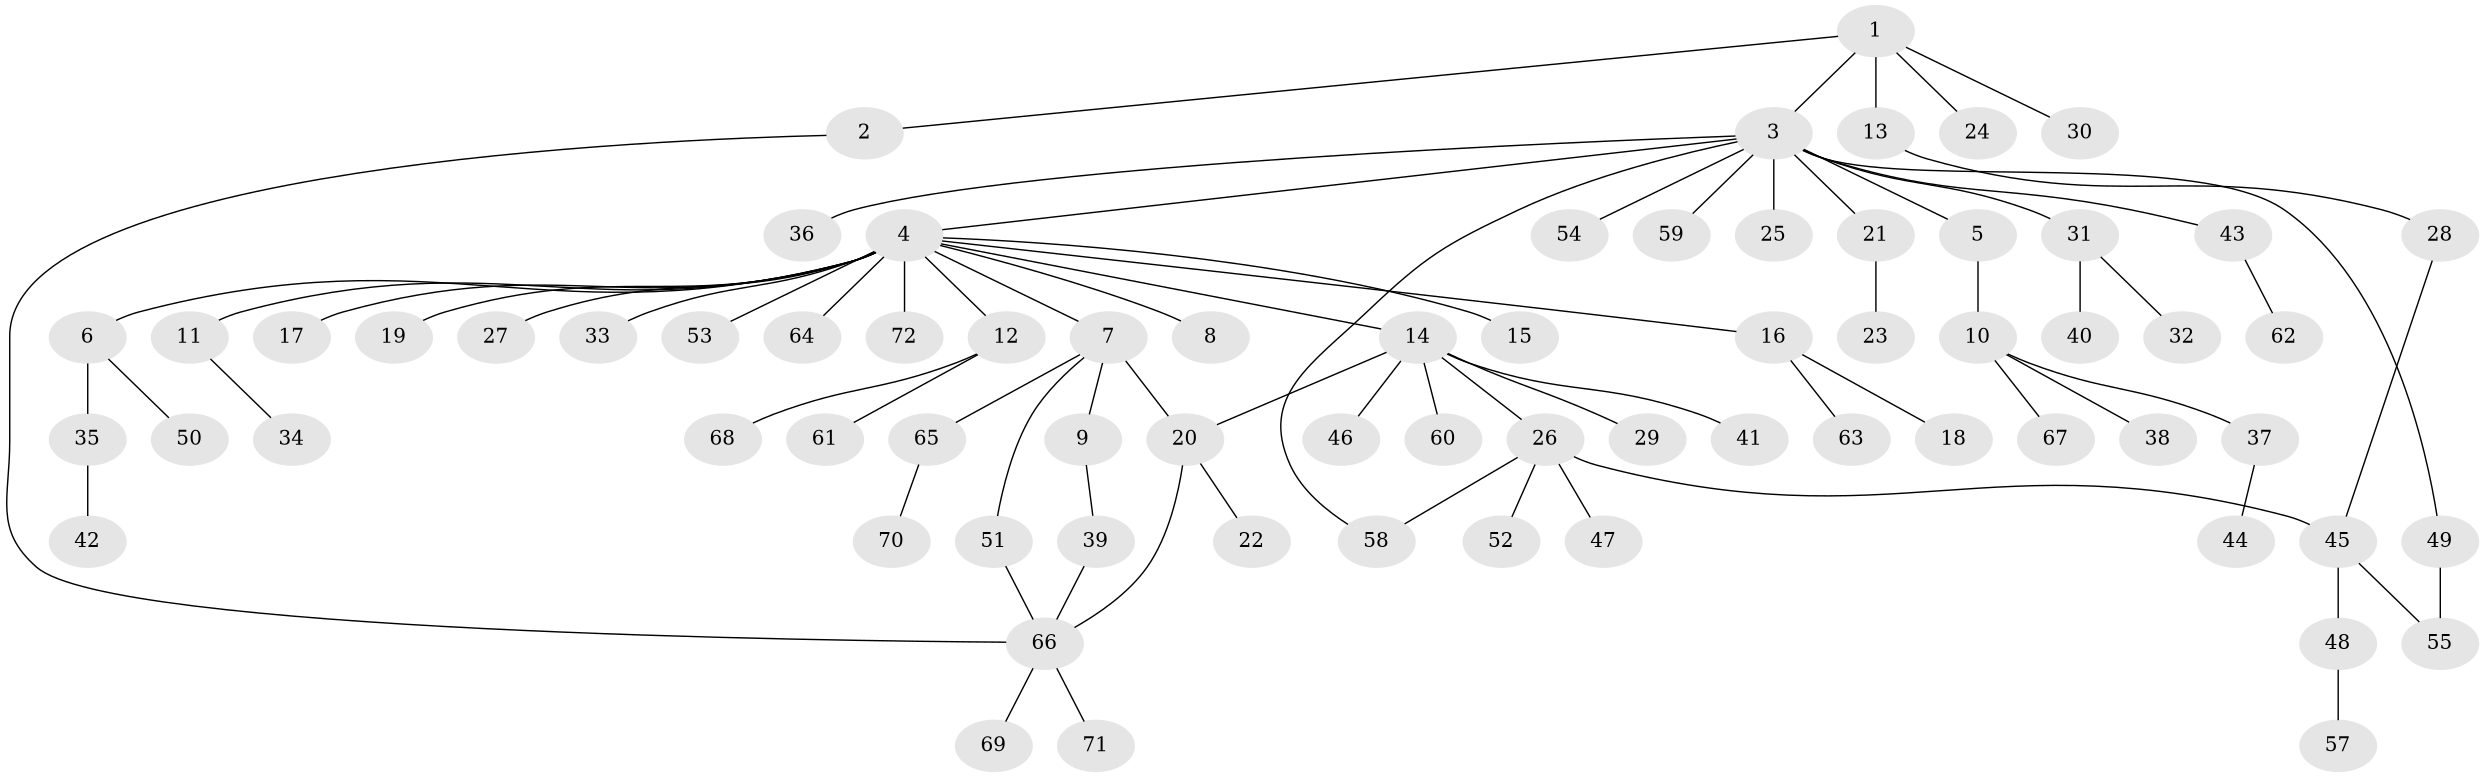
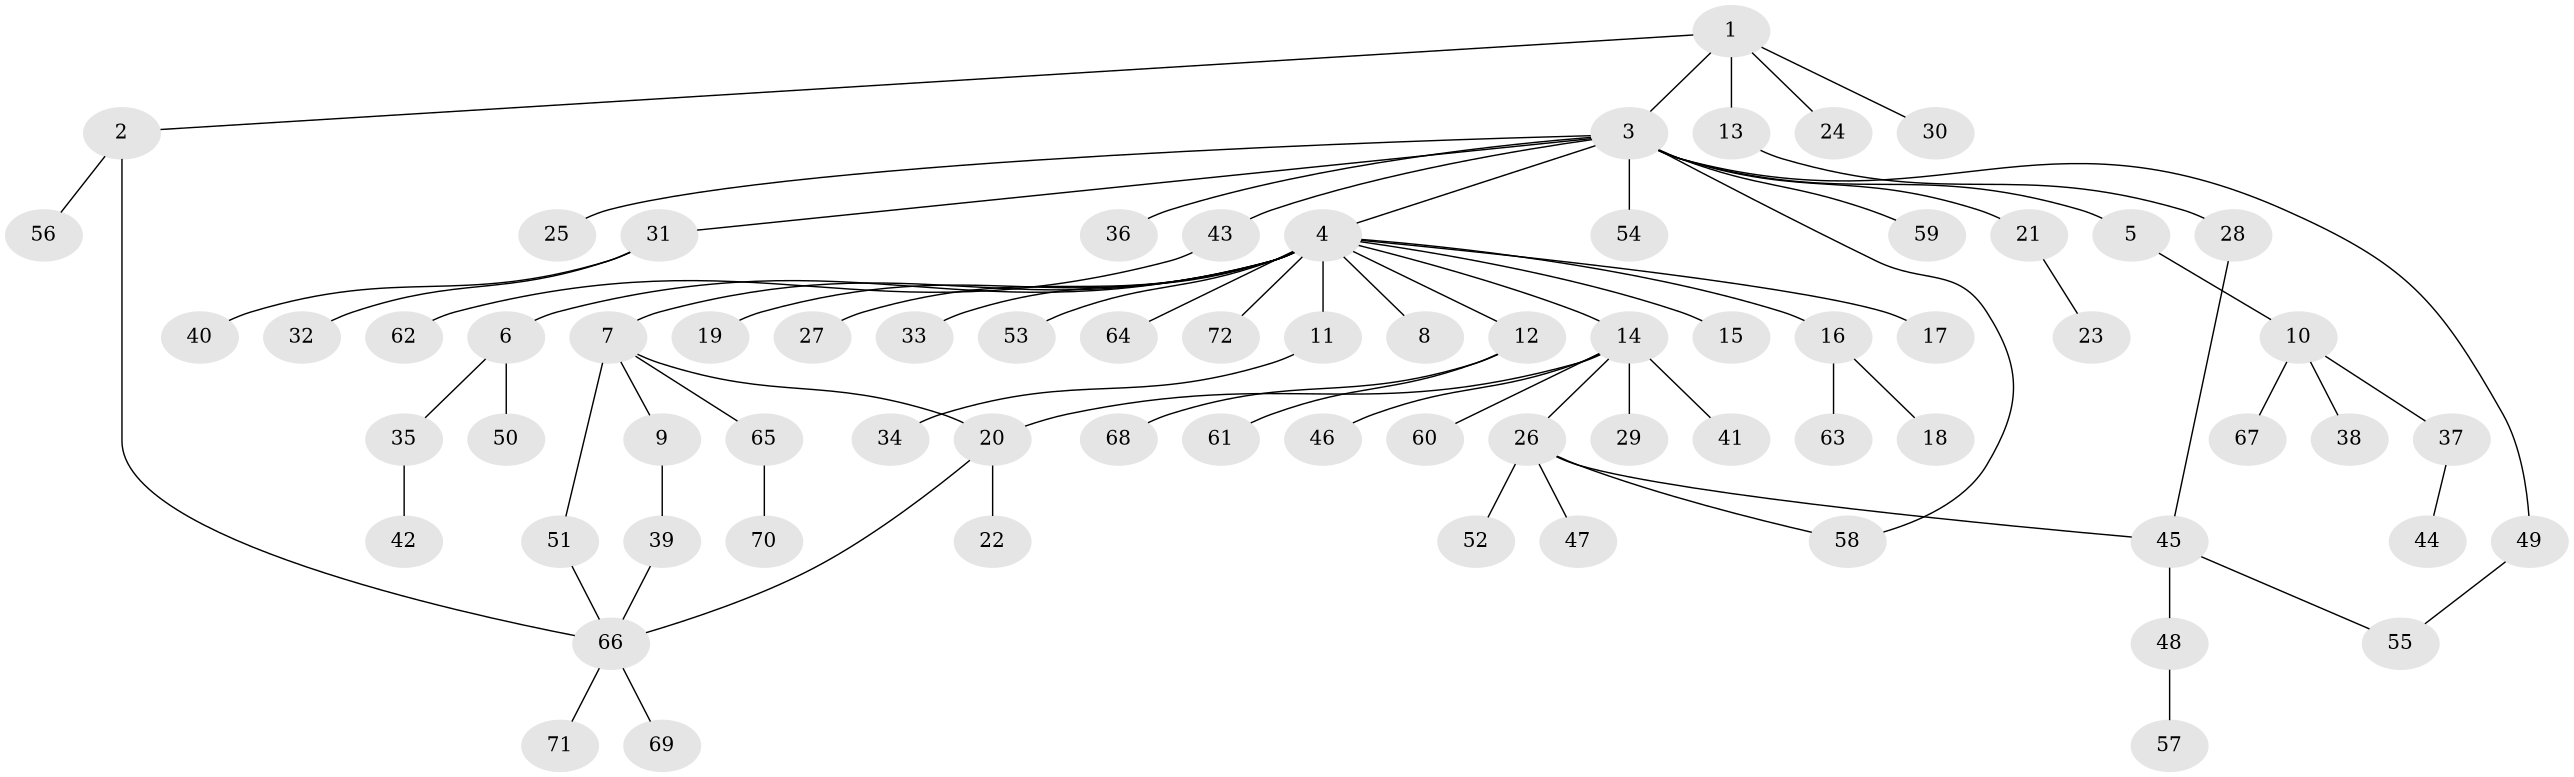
node "56": added
